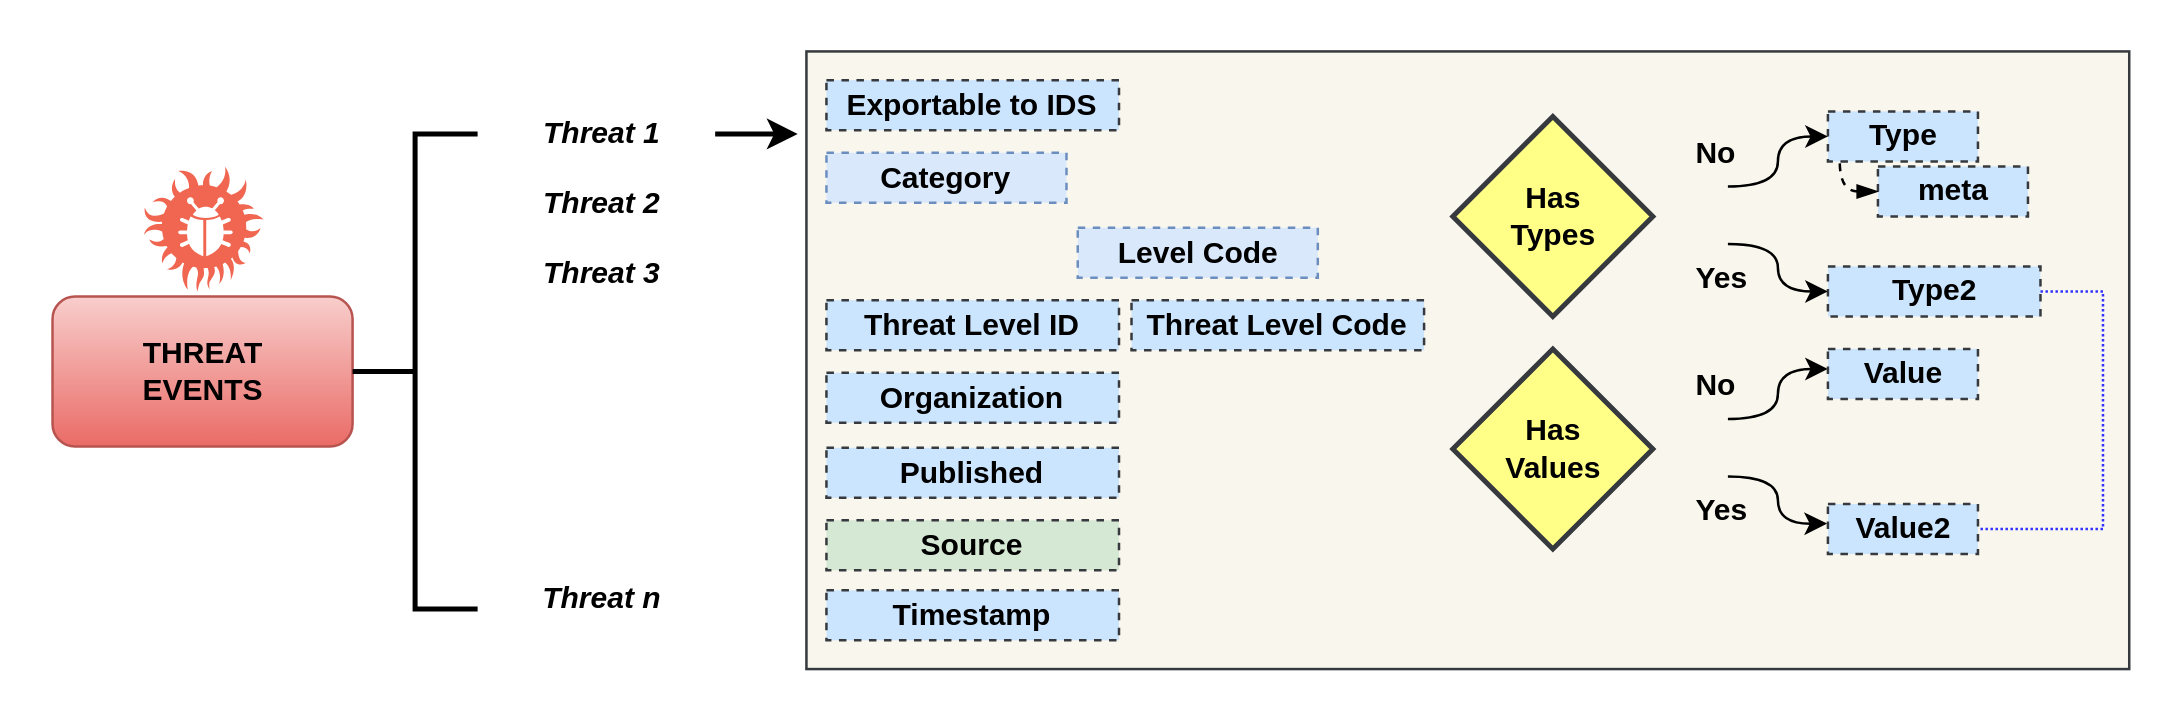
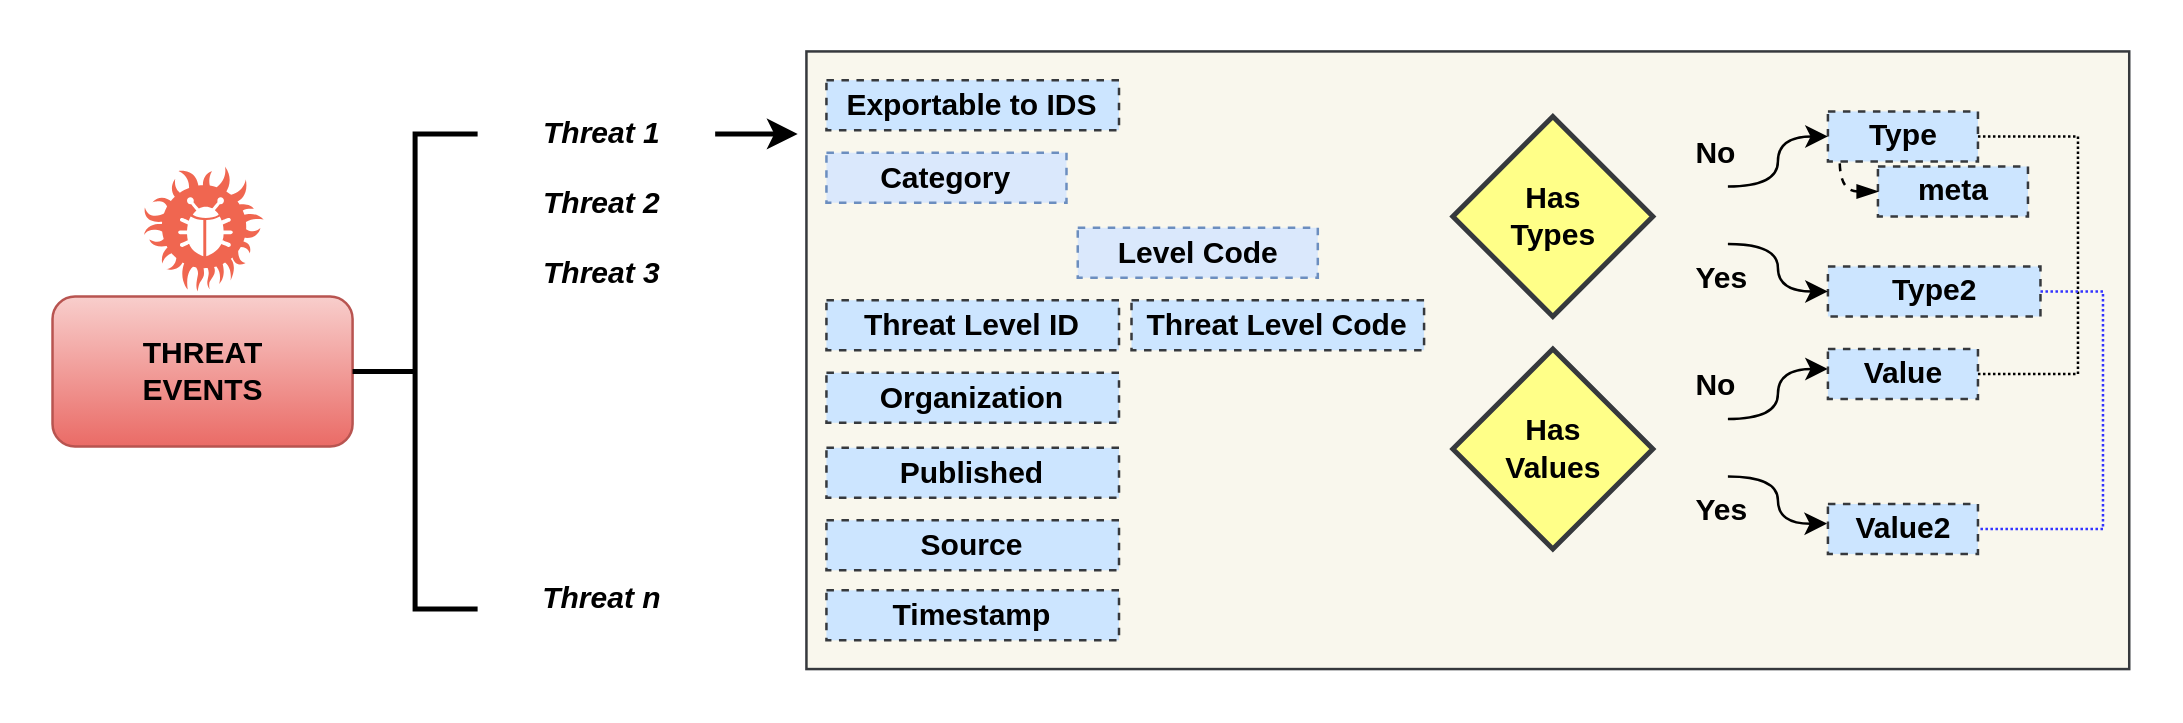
edge "Type" -- "Value": added
node "Source": fillcolor #d5e8d4 -> #cce5ff
